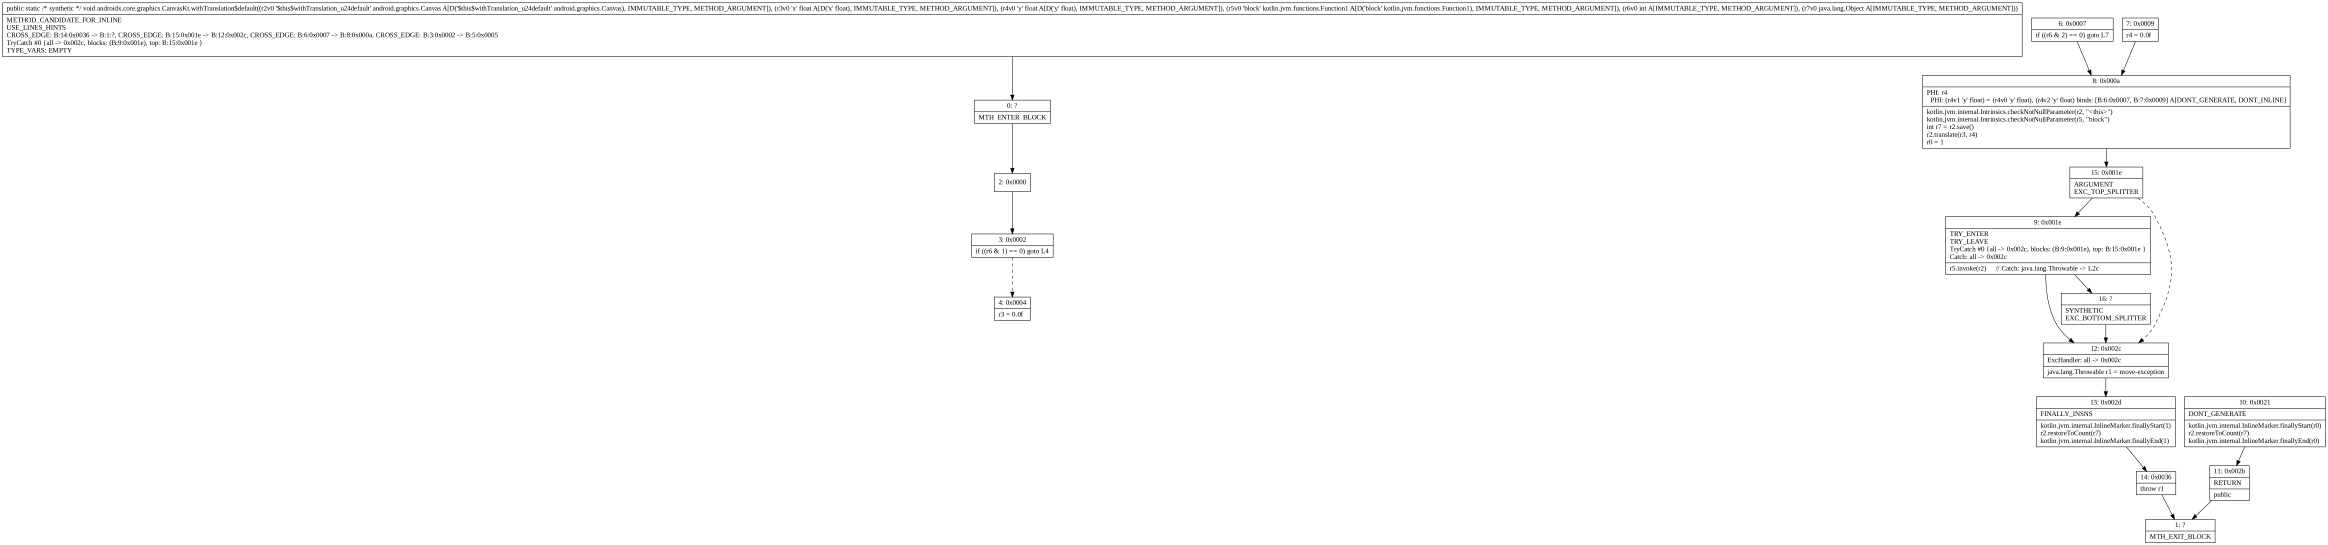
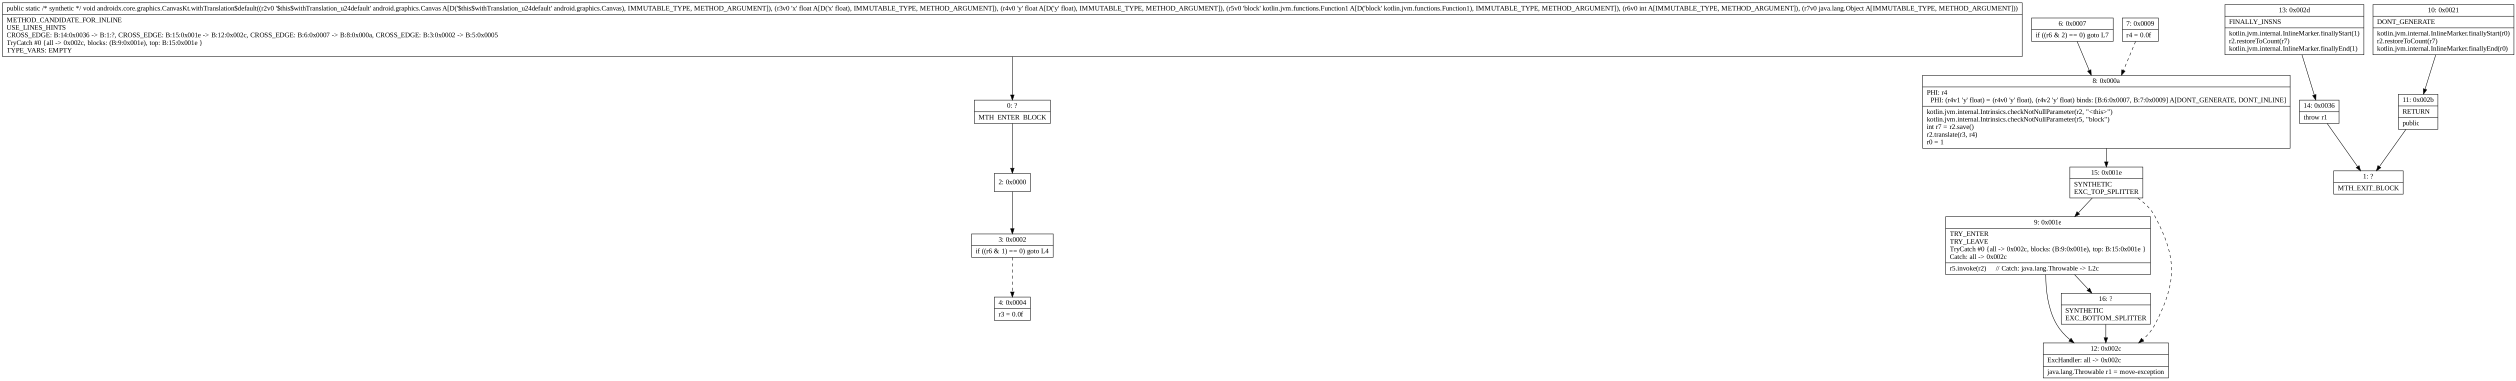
edge "7: 0x0009" -> "8: 0x000a": style solid -> dashed
node "15: 0x001e": text "ARGUMENT" -> "SYNTHETIC"
edge "12: 0x002c" -> "13: 0x002d": removed
